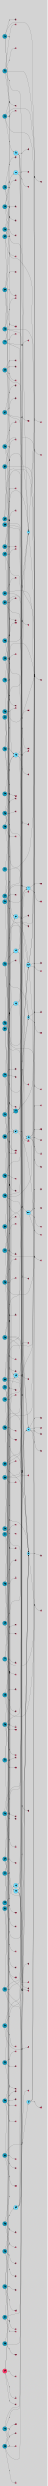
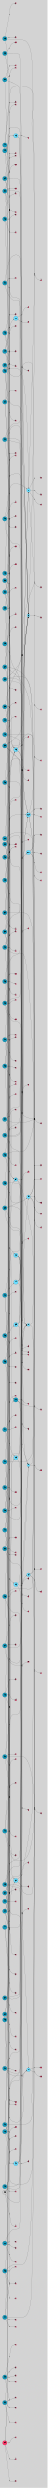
node "T390": added
node "T255": fillcolor #1199bb -> #cccccc
